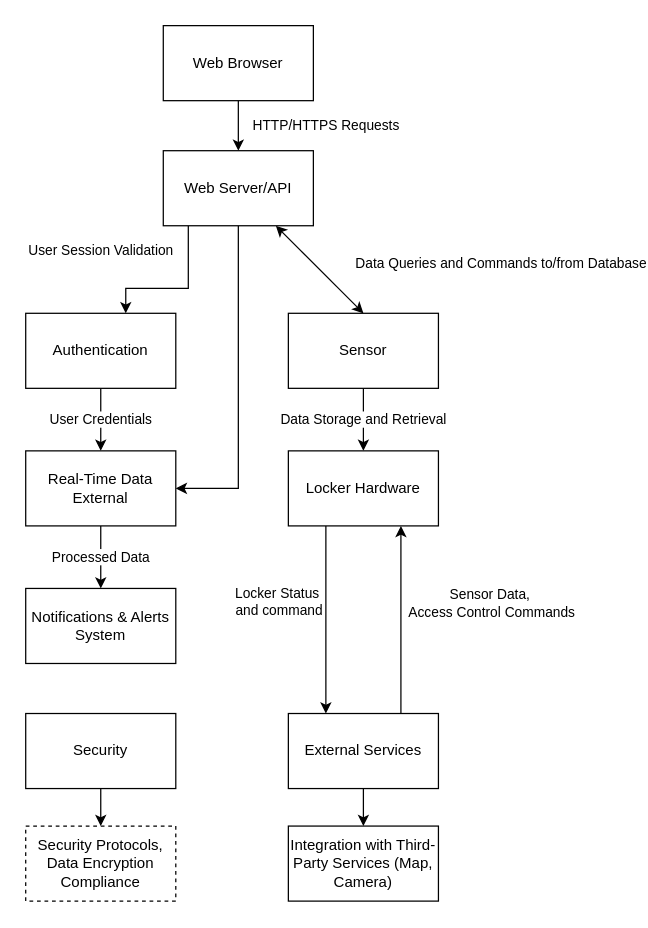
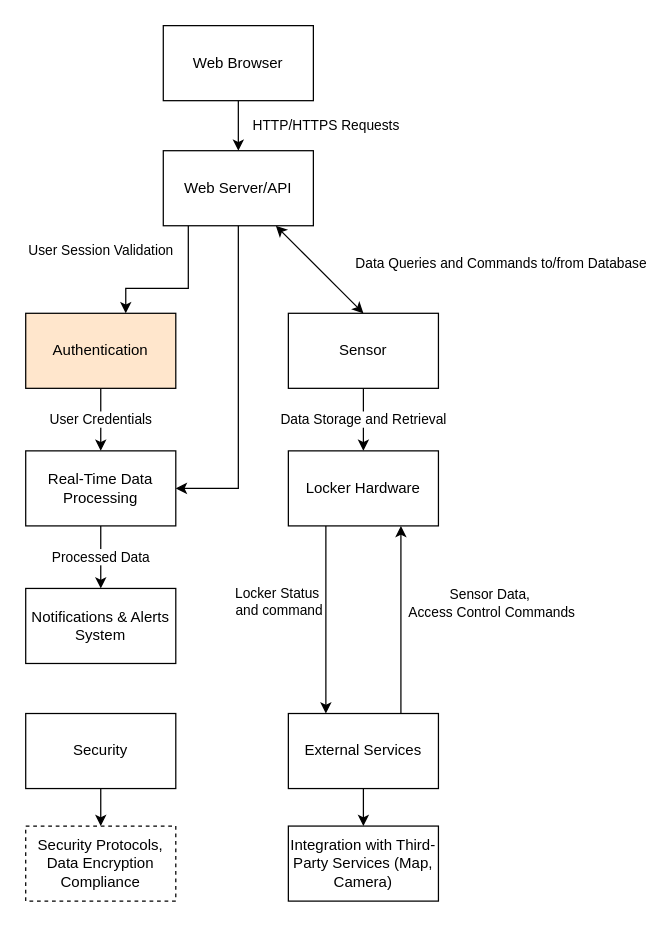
node "Authentication": fillcolor #ffffff -> #ffe6cc
node "Real-Time Data External": label "Real-Time Data External" -> "Real-Time Data Processing"
